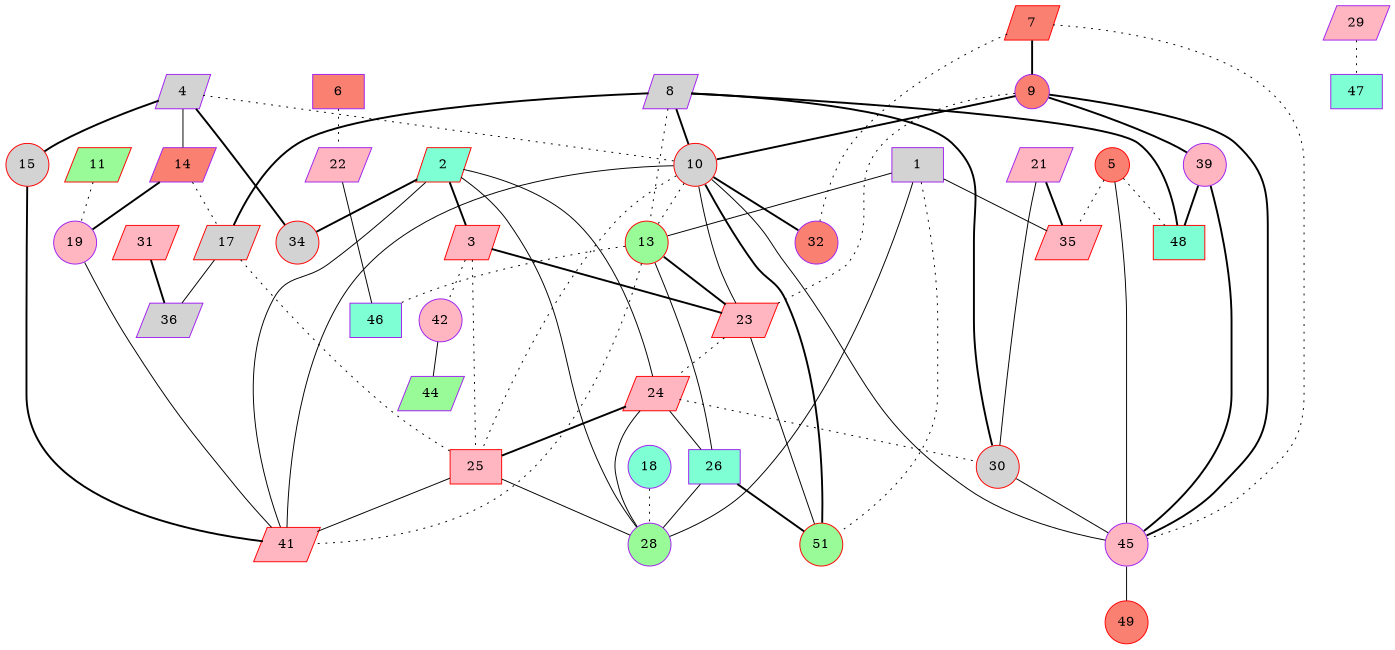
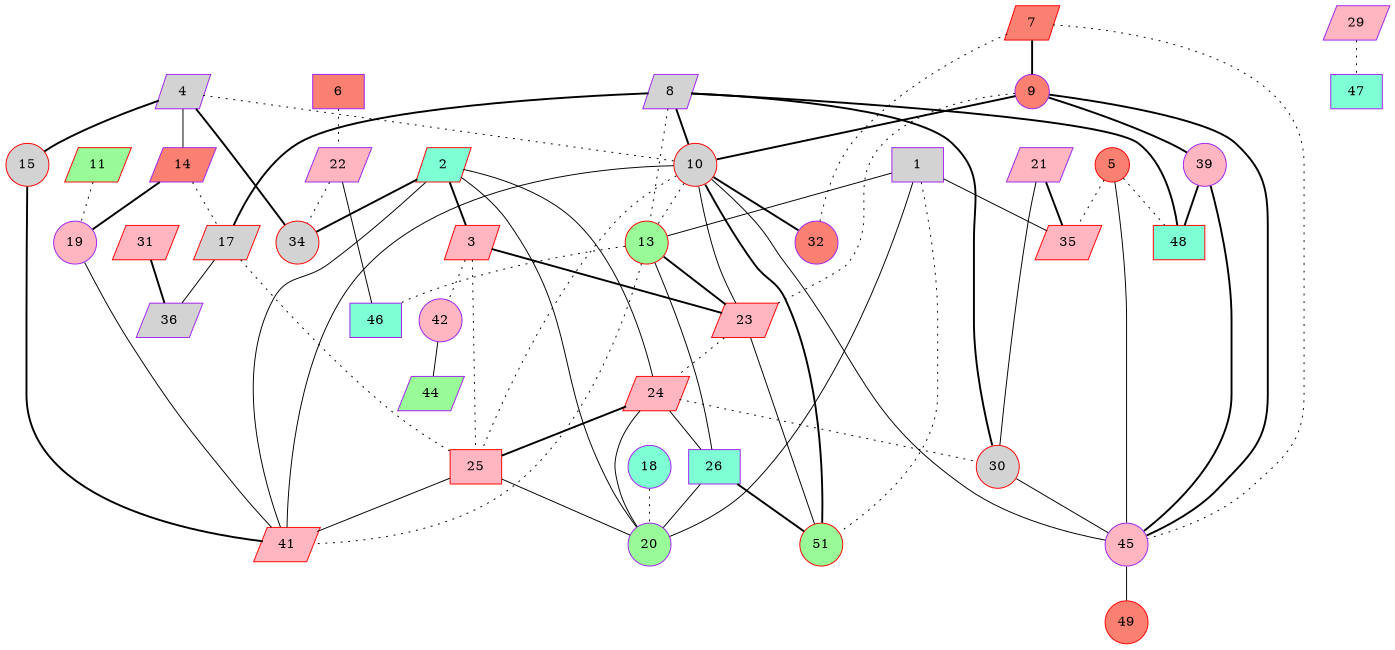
edge "22" -- "34": added
node "28": label "28" -> "20"
